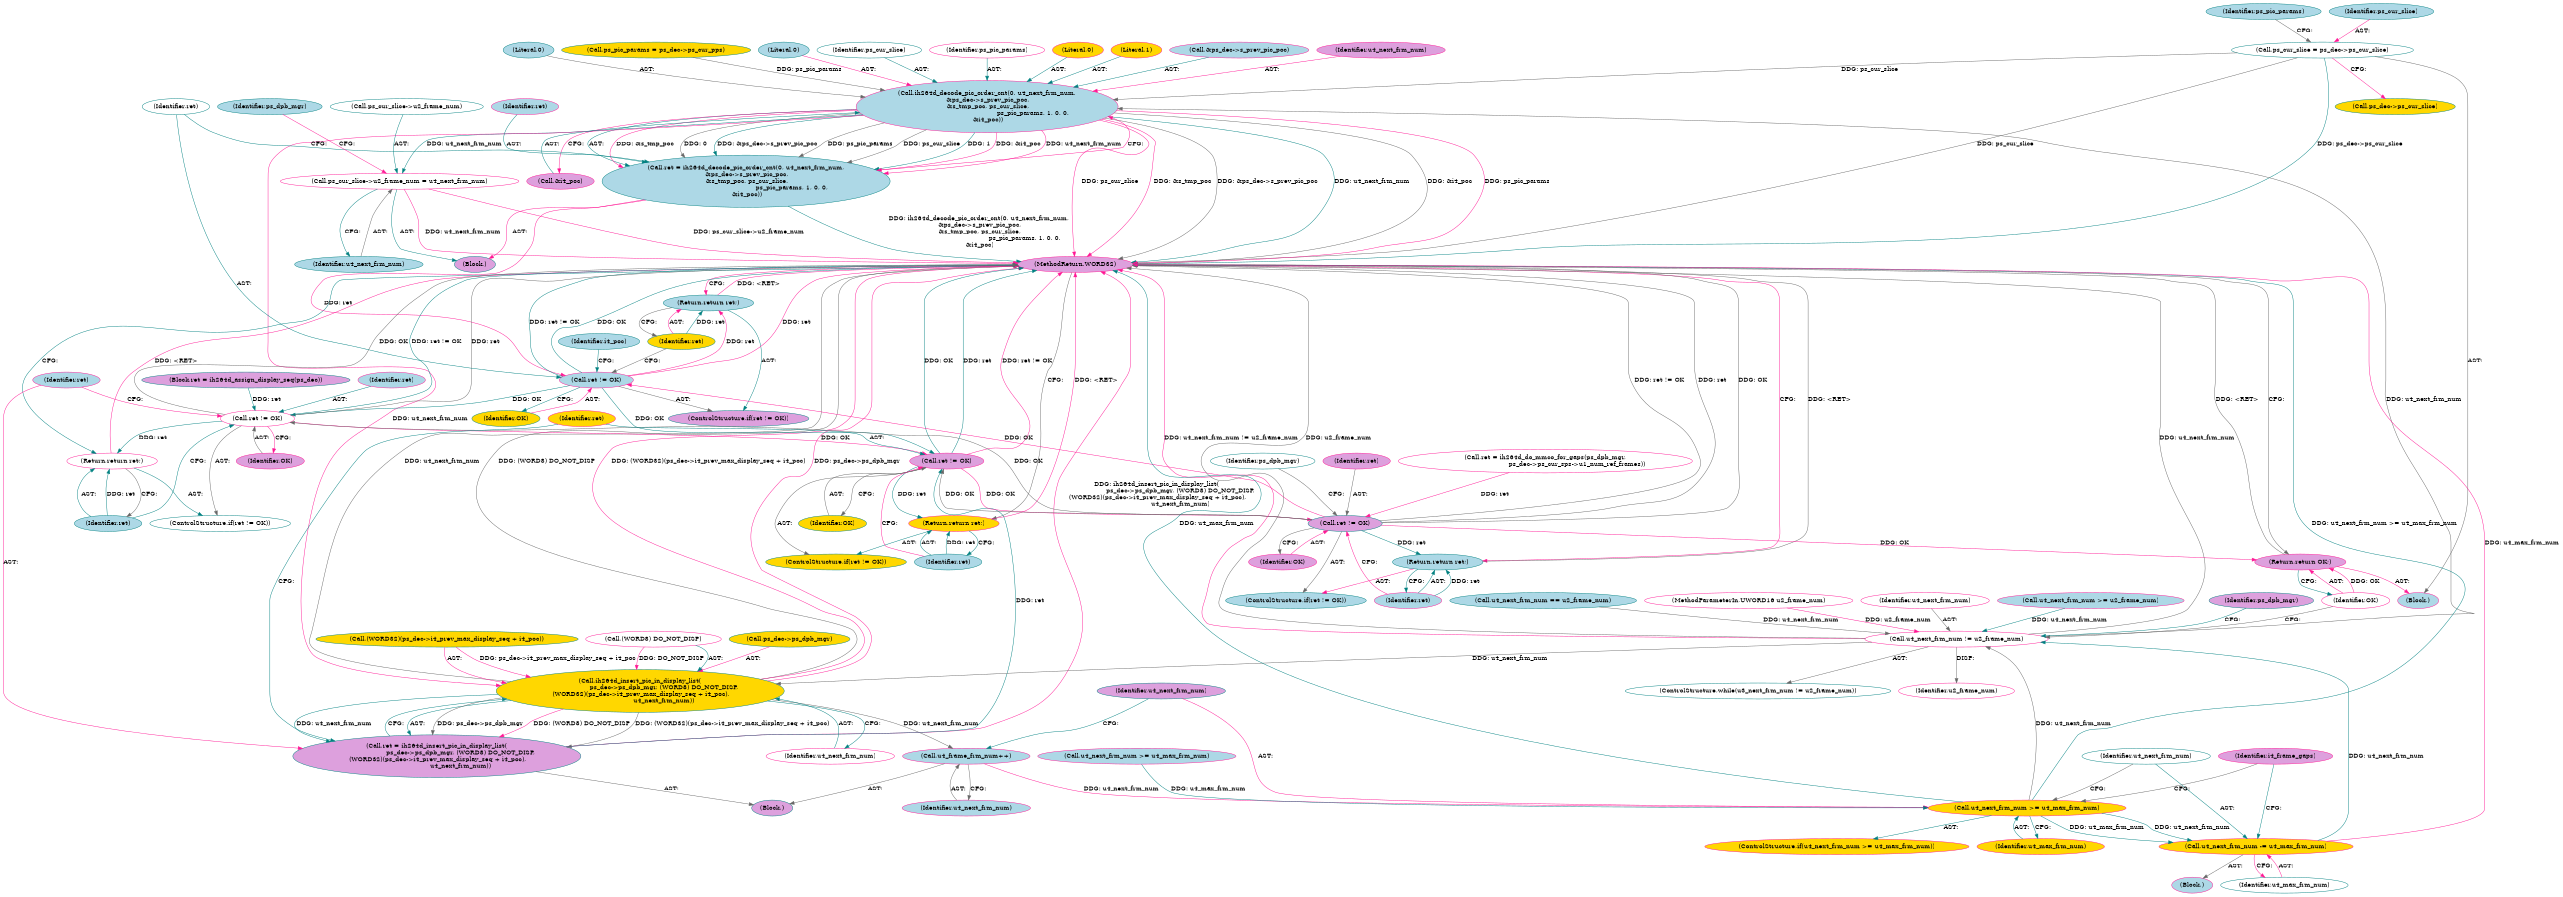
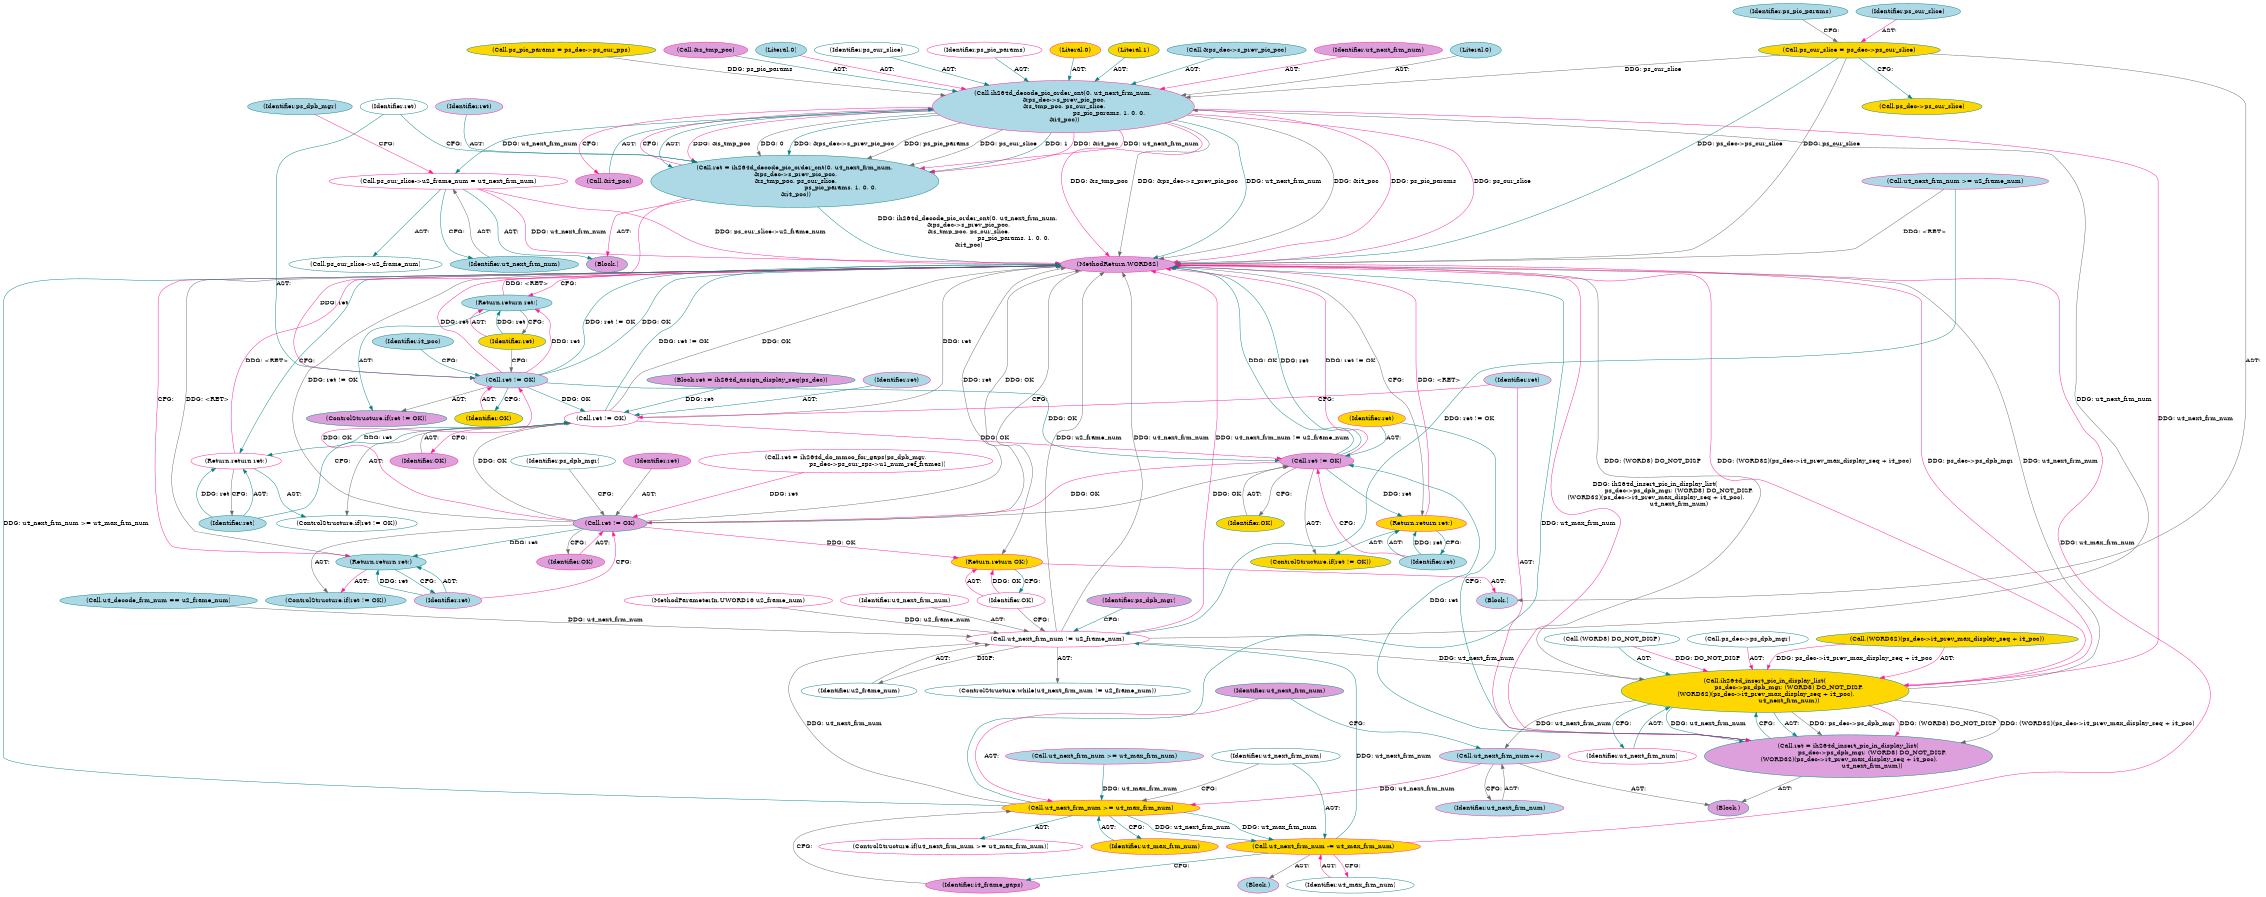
node "(Call,&s_tmp_poc)": added
node "(Literal,1)": color deeppink -> teal
node "(Call,&ps_dec->s_prev_pic_poc)": color deeppink -> teal
node "(Call,ps_cur_slice = ps_dec->ps_cur_slice)": fillcolor white -> gold
edge "(Call,ps_cur_slice = ps_dec->ps_cur_slice)" -> "(Call,ps_dec->ps_cur_slice)": color deeppink -> teal
edge "(Call,ps_cur_slice->u2_frame_num)" -> "(Call,ps_cur_slice->u2_frame_num = u4_next_frm_num)": reversed
edge "(Return,return OK;)" -> "(MethodReturn,WORD32)": now "(Call,u4_next_frm_num >= u2_frame_num)" -> "(MethodReturn,WORD32)"
node "(Return,return OK;)": fillcolor plum -> gold
node "(Call,u4_next_frm_num == u2_frame_num)": label "(Call,u4_next_frm_num == u2_frame_num)" -> "(Call,u4_decode_frm_num == u2_frame_num)"
edge "(MethodParameterIn,UWORD16 u2_frame_num)" -> "(Call,u4_next_frm_num != u2_frame_num)": color deeppink -> gray40
edge "(Call,u4_next_frm_num >= u2_frame_num)" -> "(Call,u4_next_frm_num != u2_frame_num)": label "DDG: u4_next_frm_num" -> "DDG: ret != OK"
node "(Call,(WORD8) DO_NOT_DISP)": color deeppink -> teal
node "(Call,ps_dec->ps_dpb_mgr)": fillcolor gold -> white
edge "(Identifier,u2_frame_num)" -> "(Call,u4_next_frm_num != u2_frame_num)": added, label "AST:"
node "(ControlStructure,while(u3_next_frm_num != u2_frame_num))": label "(ControlStructure,while(u3_next_frm_num != u2_frame_num))" -> "(ControlStructure,while(u4_next_frm_num != u2_frame_num))"
node "(Identifier,u2_frame_num)": color deeppink -> teal
node "(Call,u4_frame_frm_num++)": label "(Call,u4_frame_frm_num++)" -> "(Call,u4_next_frm_num++)"
edge "(Identifier,i4_frame_gaps)" -> "(Call,u4_next_frm_num -= u4_max_frm_num)": reversed
node "(ControlStructure,if(u4_next_frm_num >= u4_max_frm_num))": fillcolor gold -> white
